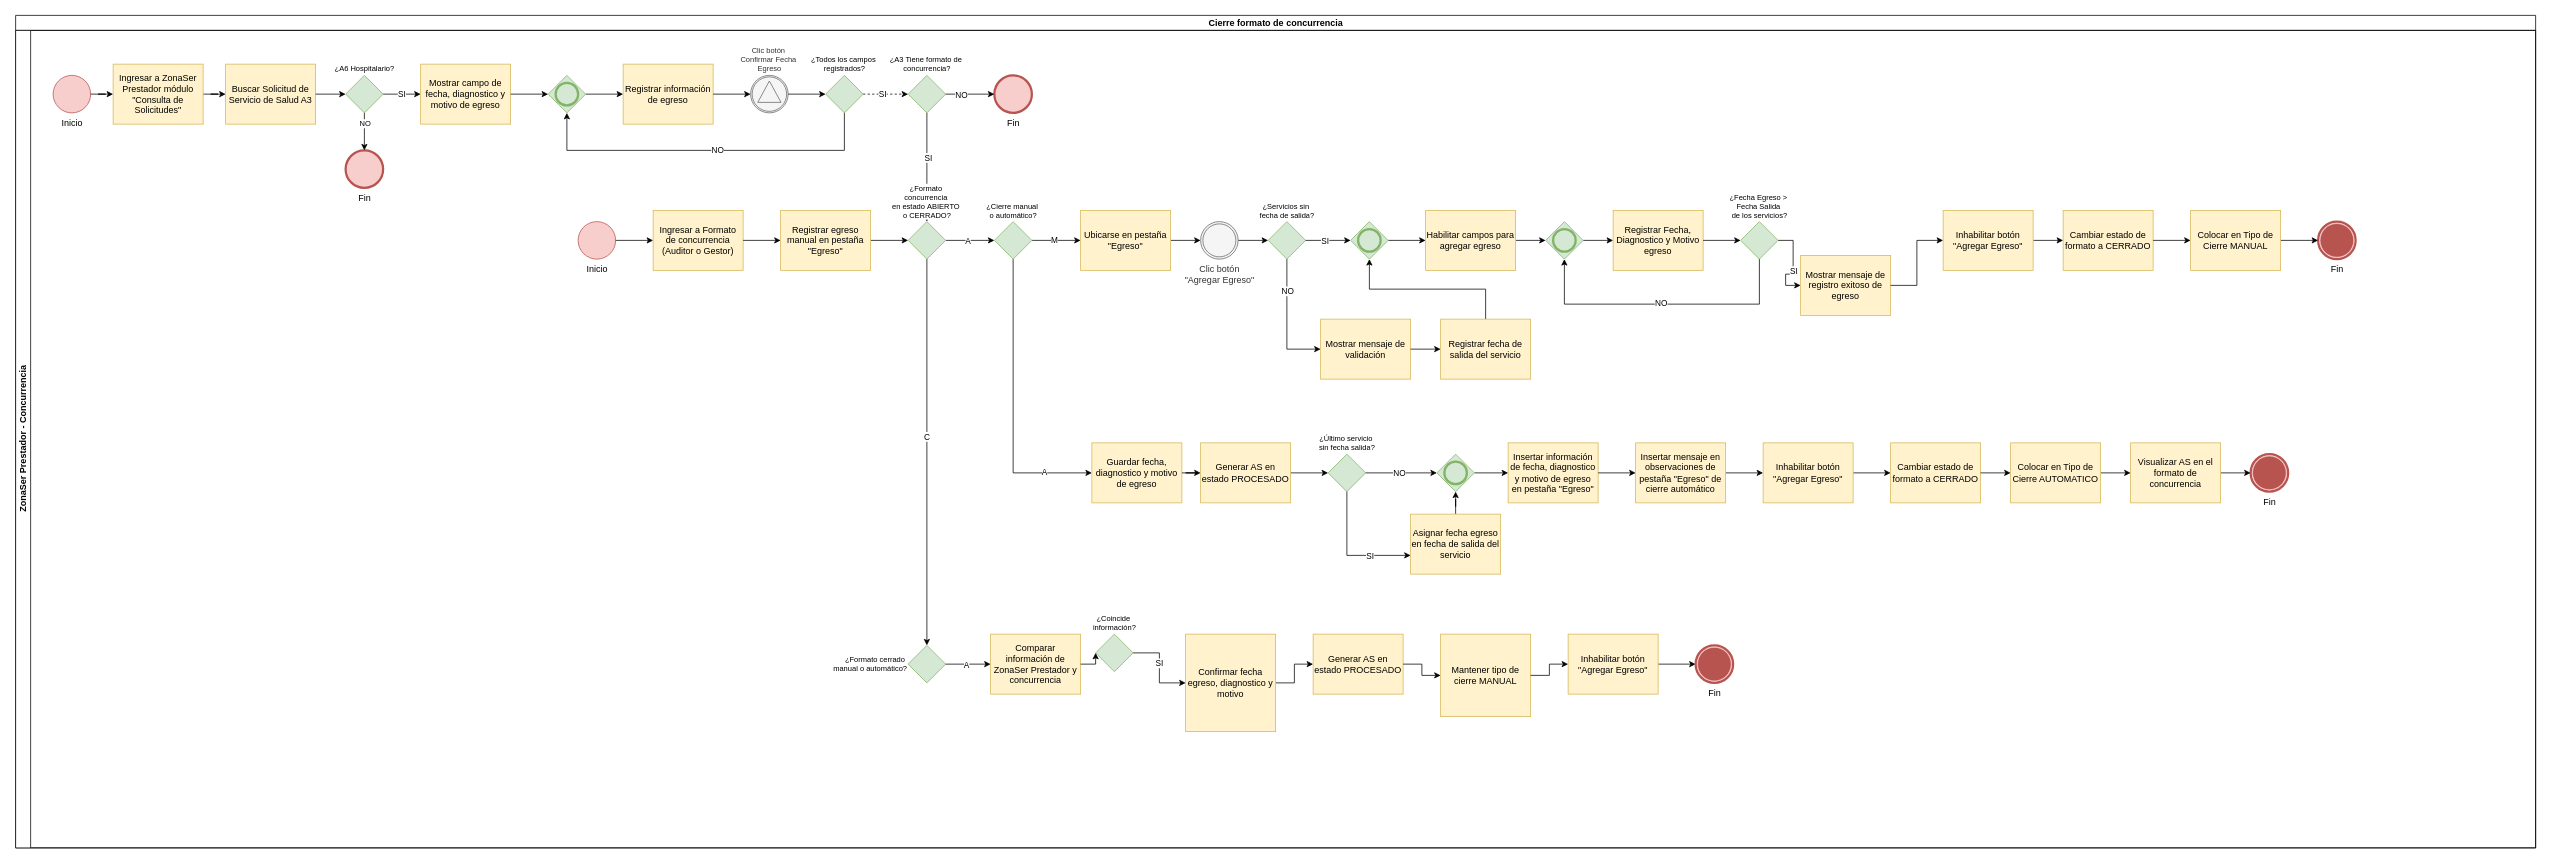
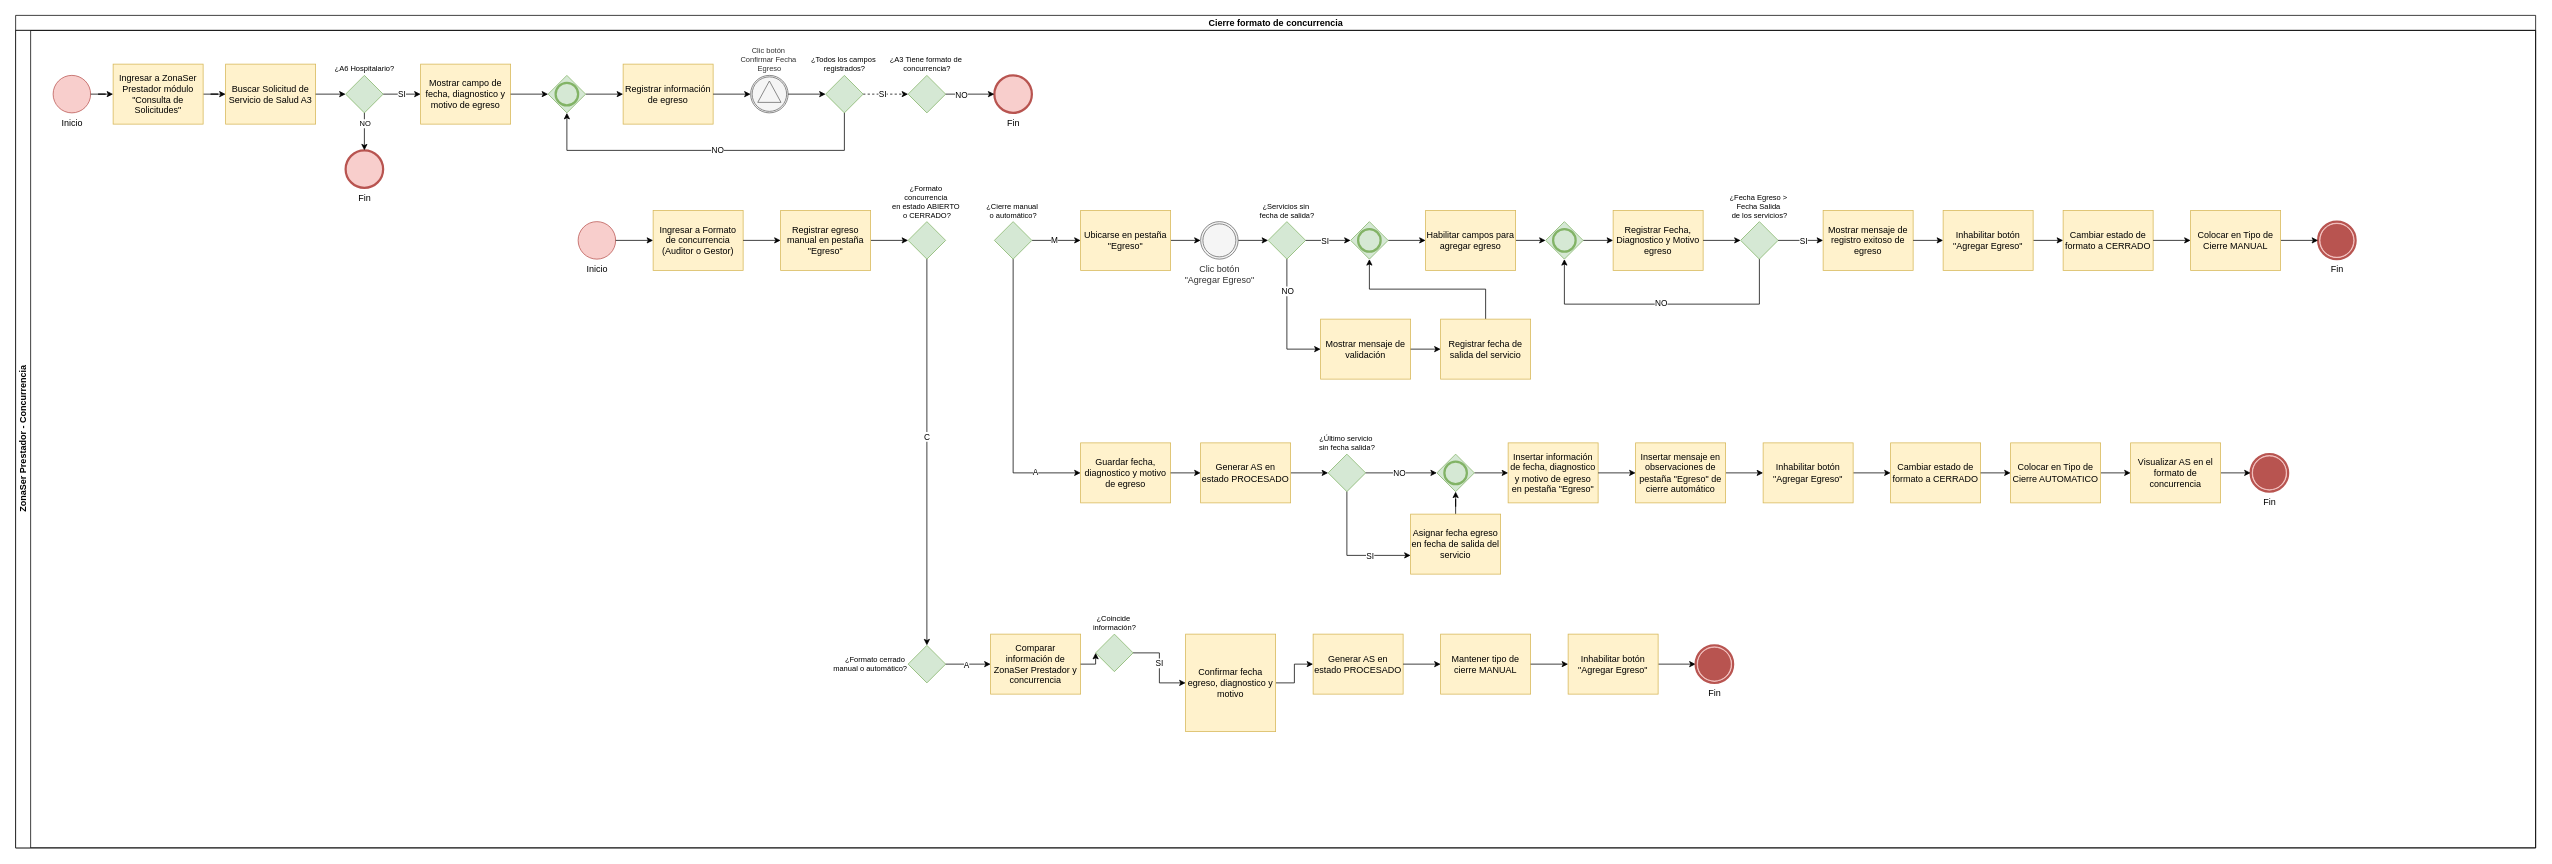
edge "¿A3 Tiene formato de concurrencia?" -> "¿Formato concurrencia en estado ABIERTO o CERRADO?": removed, label "SI"
edge "¿Formato concurrencia en estado ABIERTO o CERRADO?" -> "¿Cierre manual o automático?": removed, label "A"
node "Mostrar mensaje de registro exitoso de egreso": moved (1845, 285) -> (1868, 240)
node "Guardar fecha, diagnostico y motivo de egreso": moved (1137, 473) -> (1125, 473)
node "Mantener tipo de cierre MANUAL": size 90x83 -> 90x60
